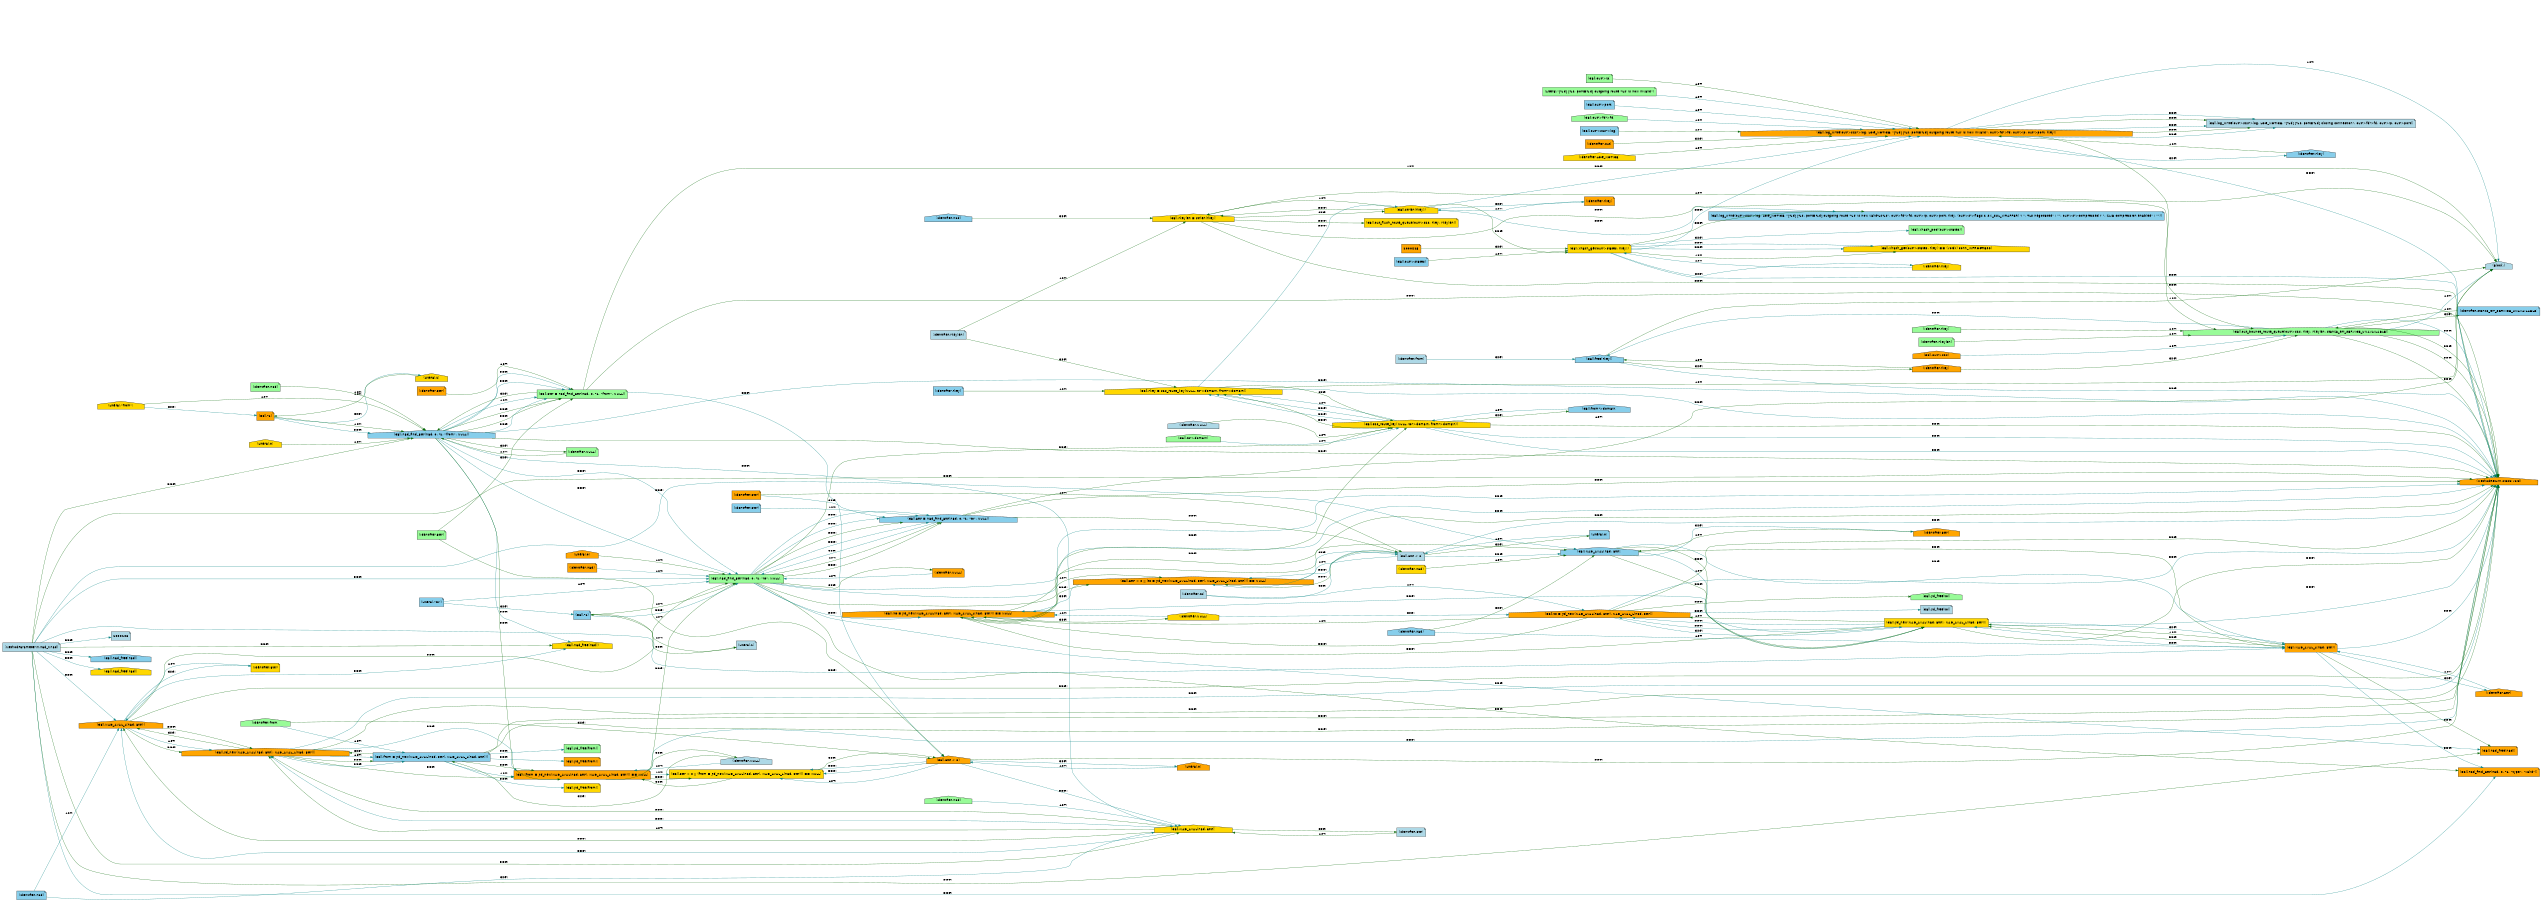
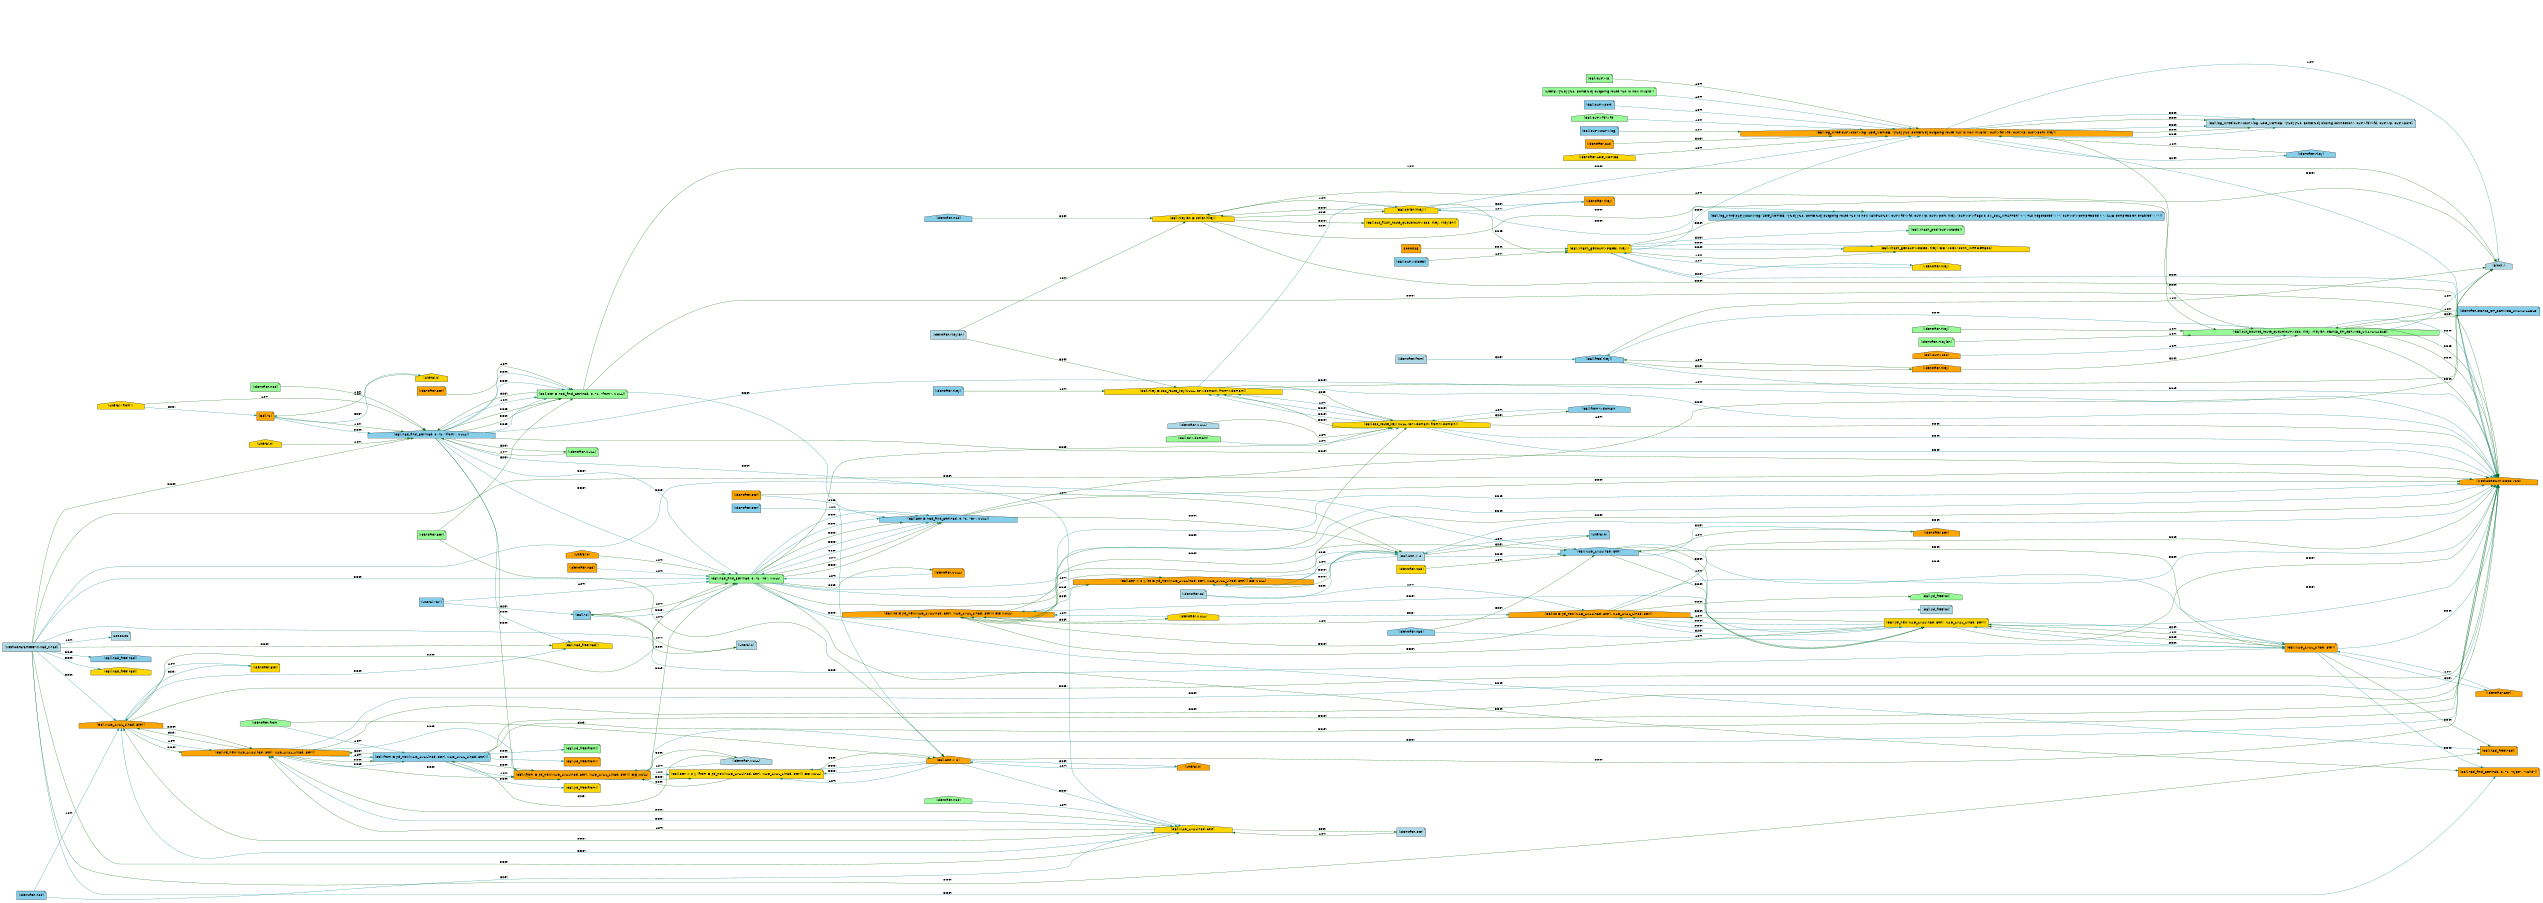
edge "(Call,rkey = s2s_route_key(NULL, to->domain, from->domain))" -> "(Call,strlen(rkey))": label "DDG: " -> "CFG: "
edge "1000215" -> "(Call,xhash_get(out->states, rkey))": label "CFG: " -> "DDG: "
edge "(MethodParameterIn,nad_t nad)" -> "1000108": label "DDG: " -> "AST: "
